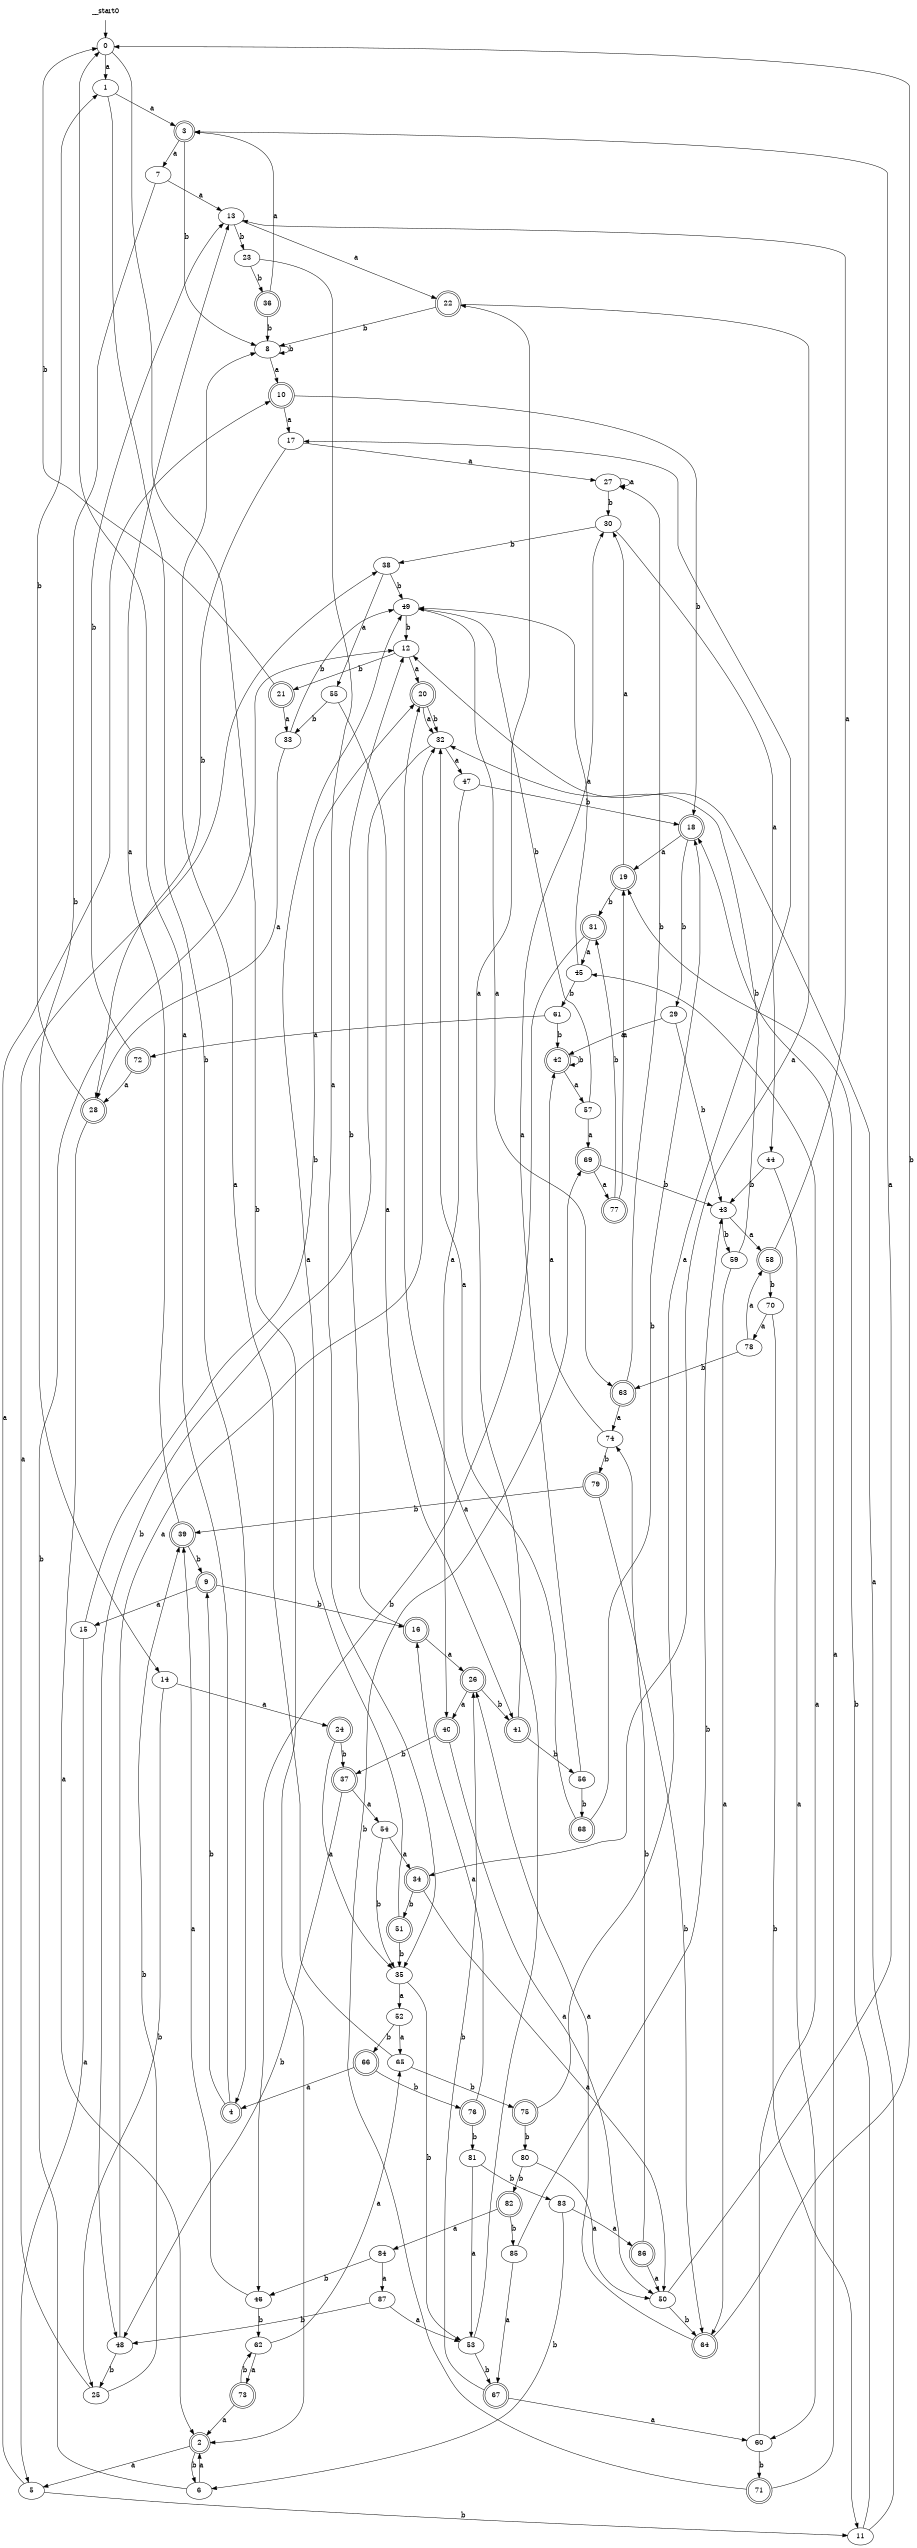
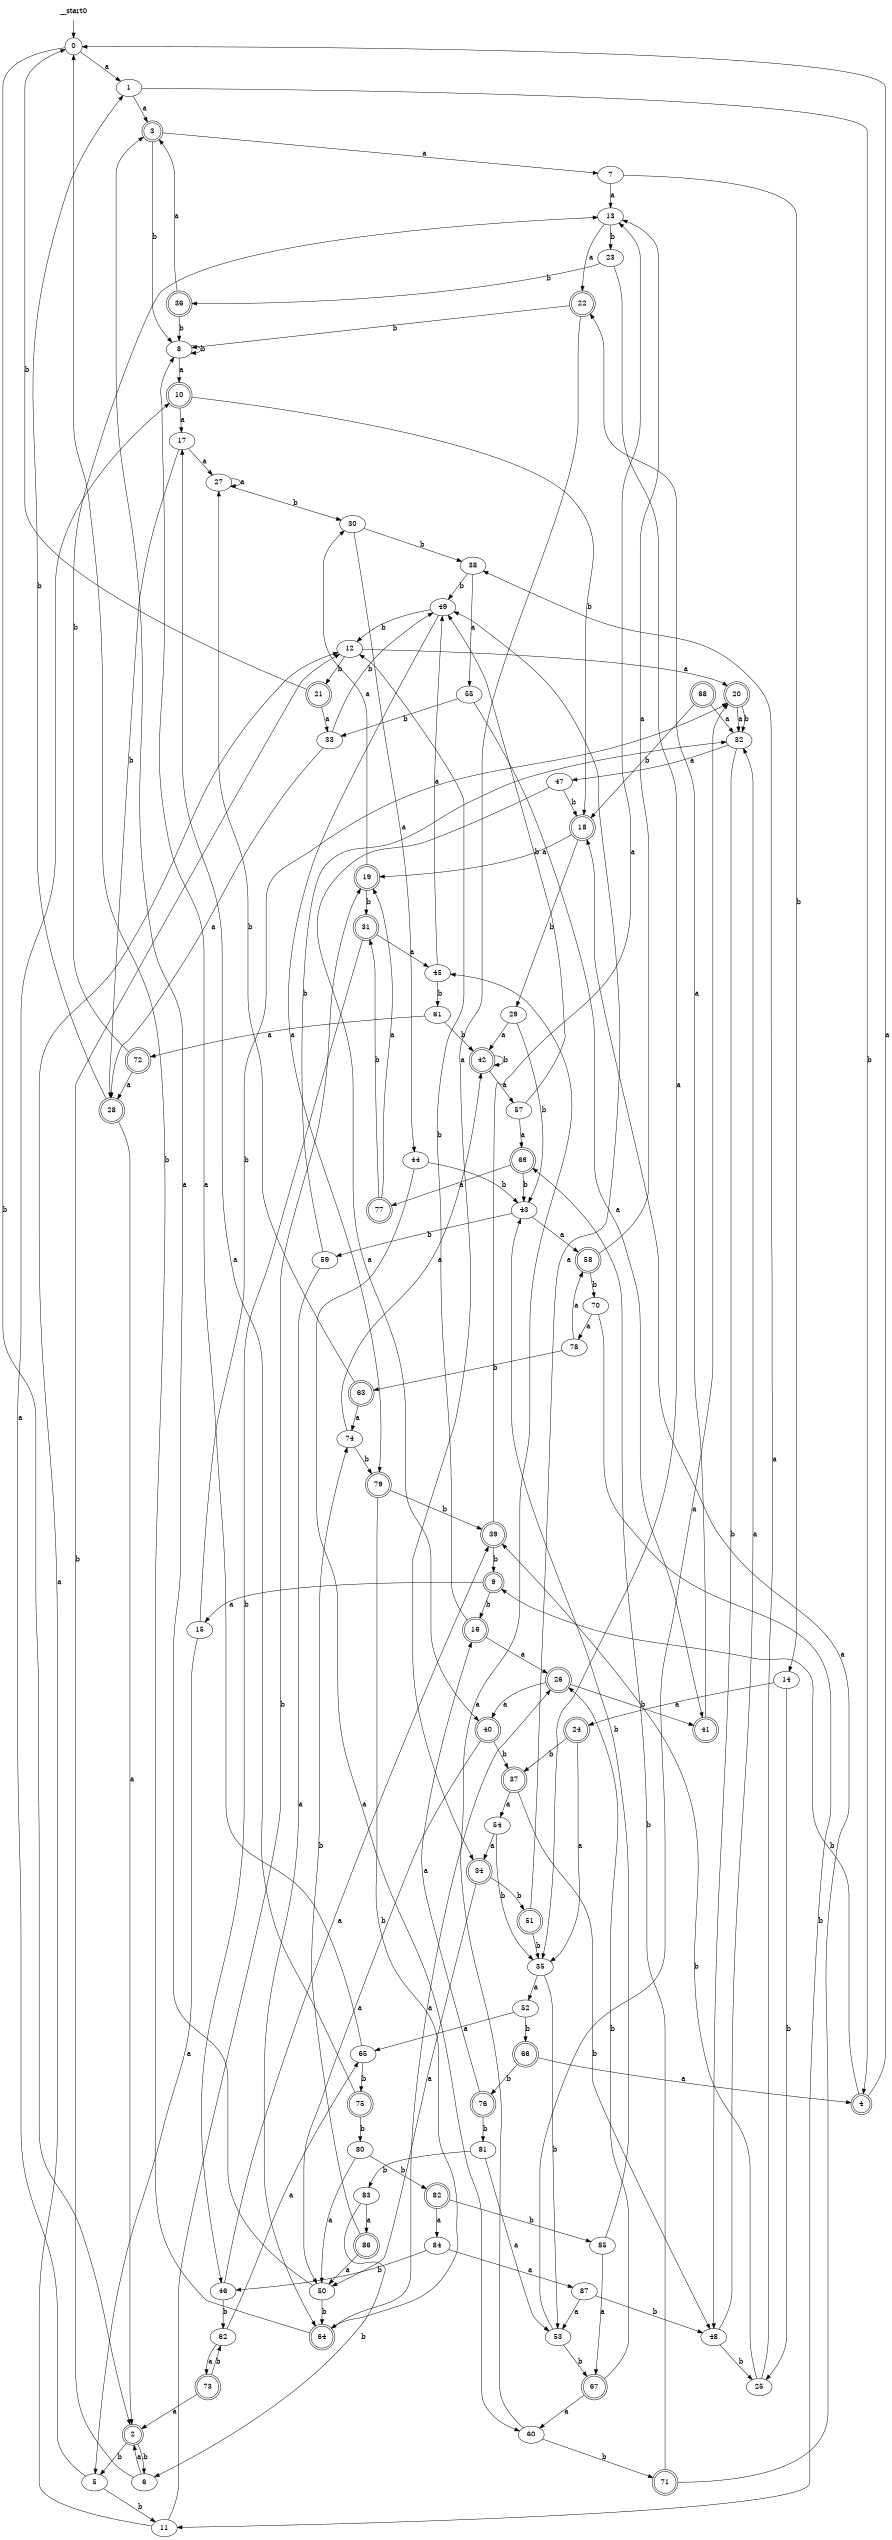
edge "49" -> "63": now "49" -> "79"
node "56": removed
edge "2" -> "5": label "a" -> "b"
